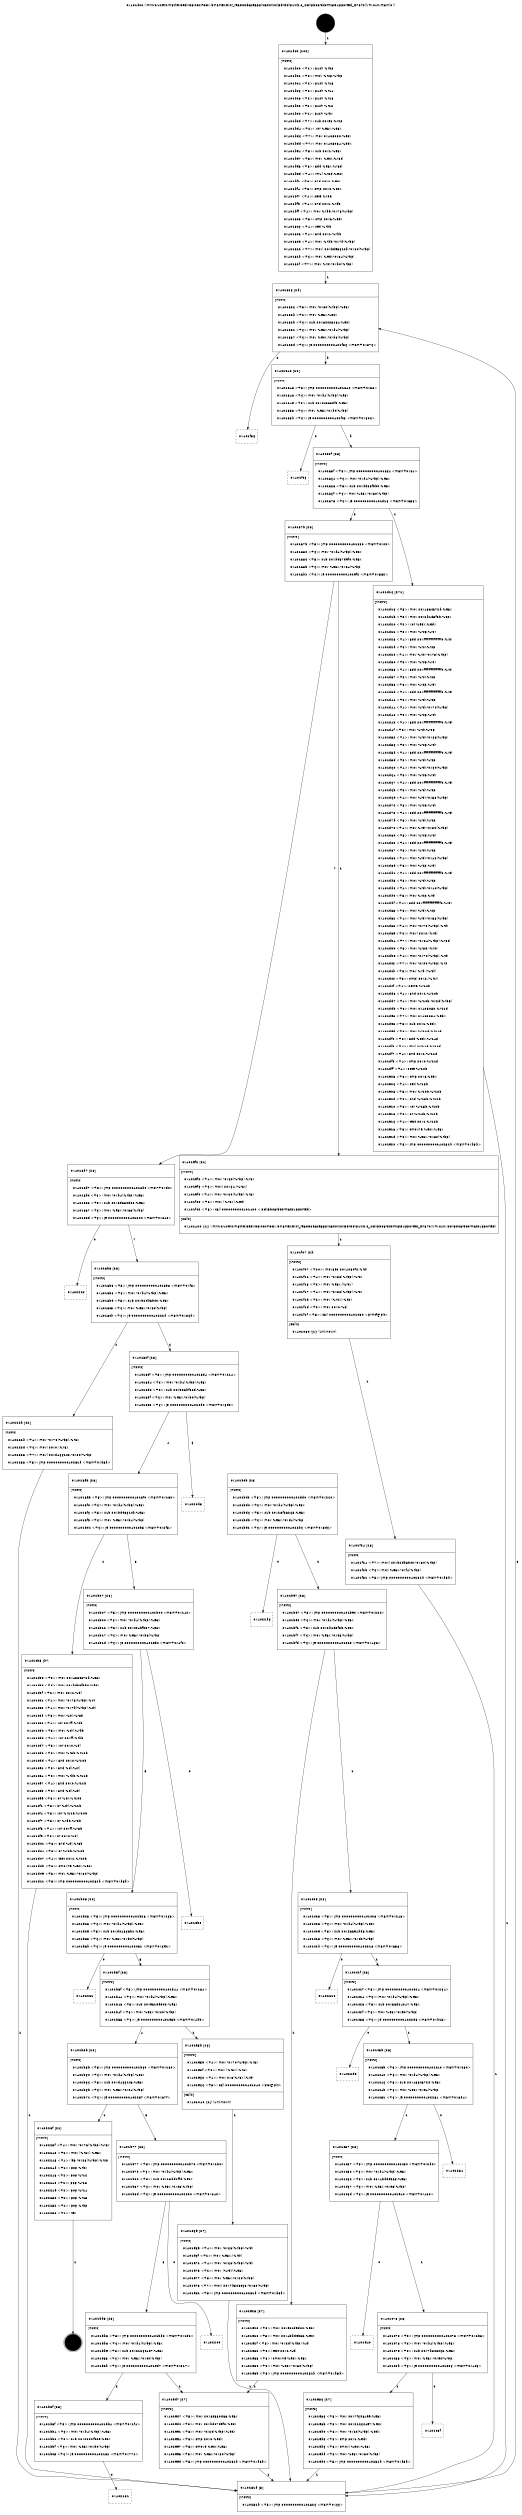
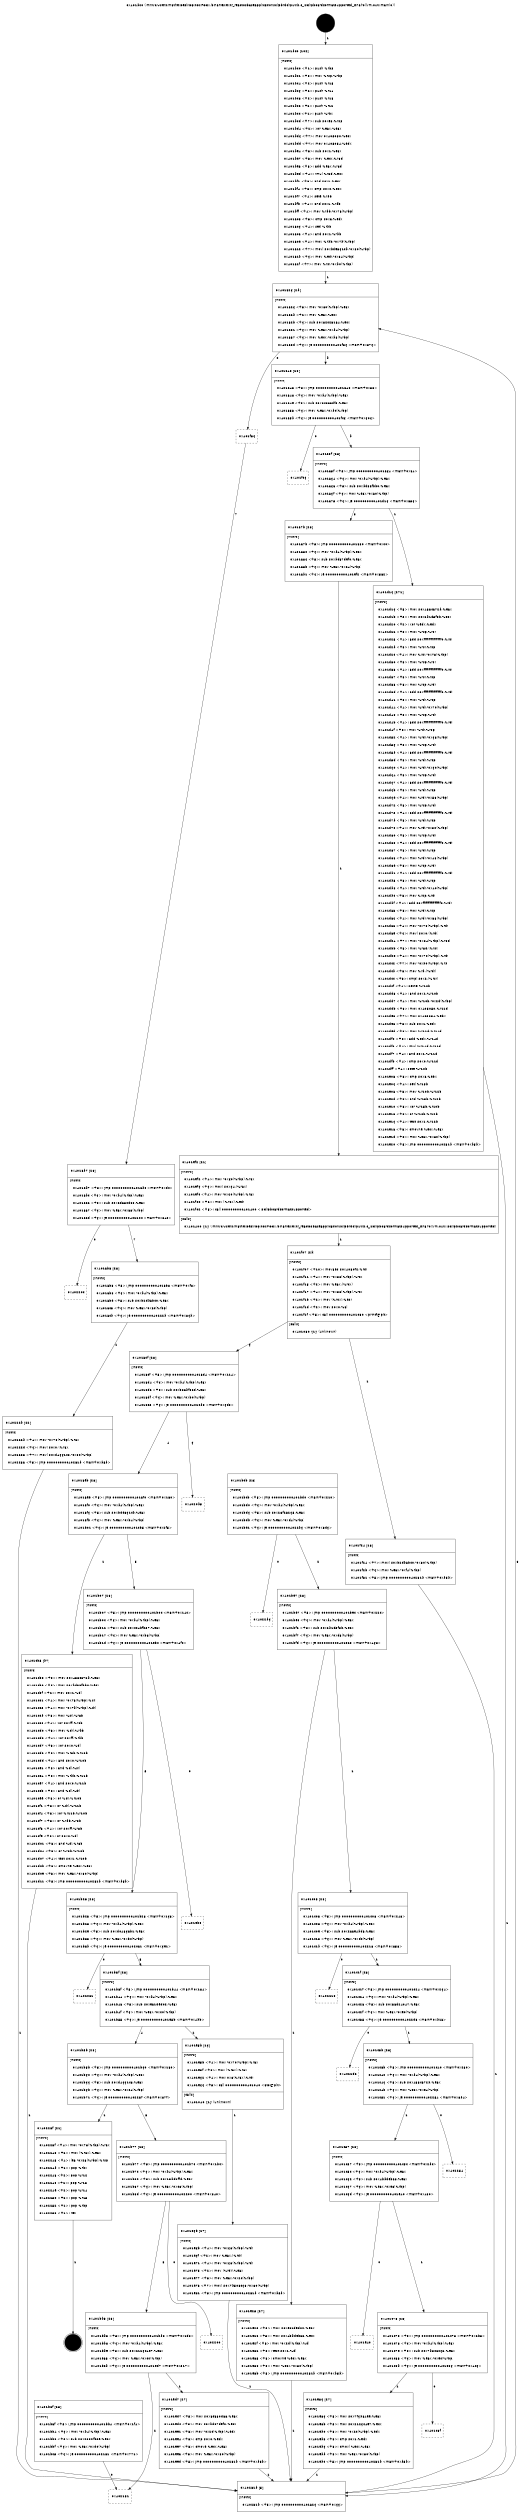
edge "0x401a7b [28]" -> "0x401a97 [28]": now "0x401f36" -> "0x401a97 [28]"
edge "0x401ab3 [28]" -> "0x401acf [28]": now "0x401f07 [29]" -> "0x401acf [28]"
edge "0x401b93 [28]" -> "0x401baf [28]": now "0x401b93 [28]" -> "0x402131"
edge "0x401e25 [27]" -> "0x401ed7 [27]": now "0x401e25 [27]" -> "0x402319 [5]"
